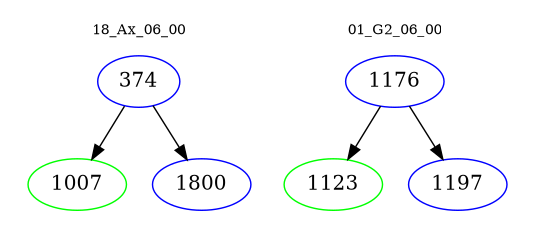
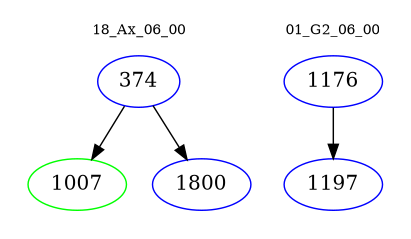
node "1123": removed
